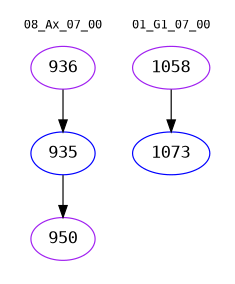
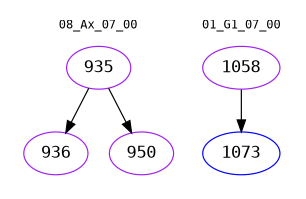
edge "936" -> "935": reversed
node "935": color blue -> purple
